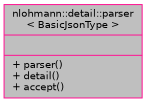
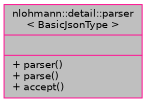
node "nlohmann::detail::parser": text "+ detail()" -> "+ parse()"
